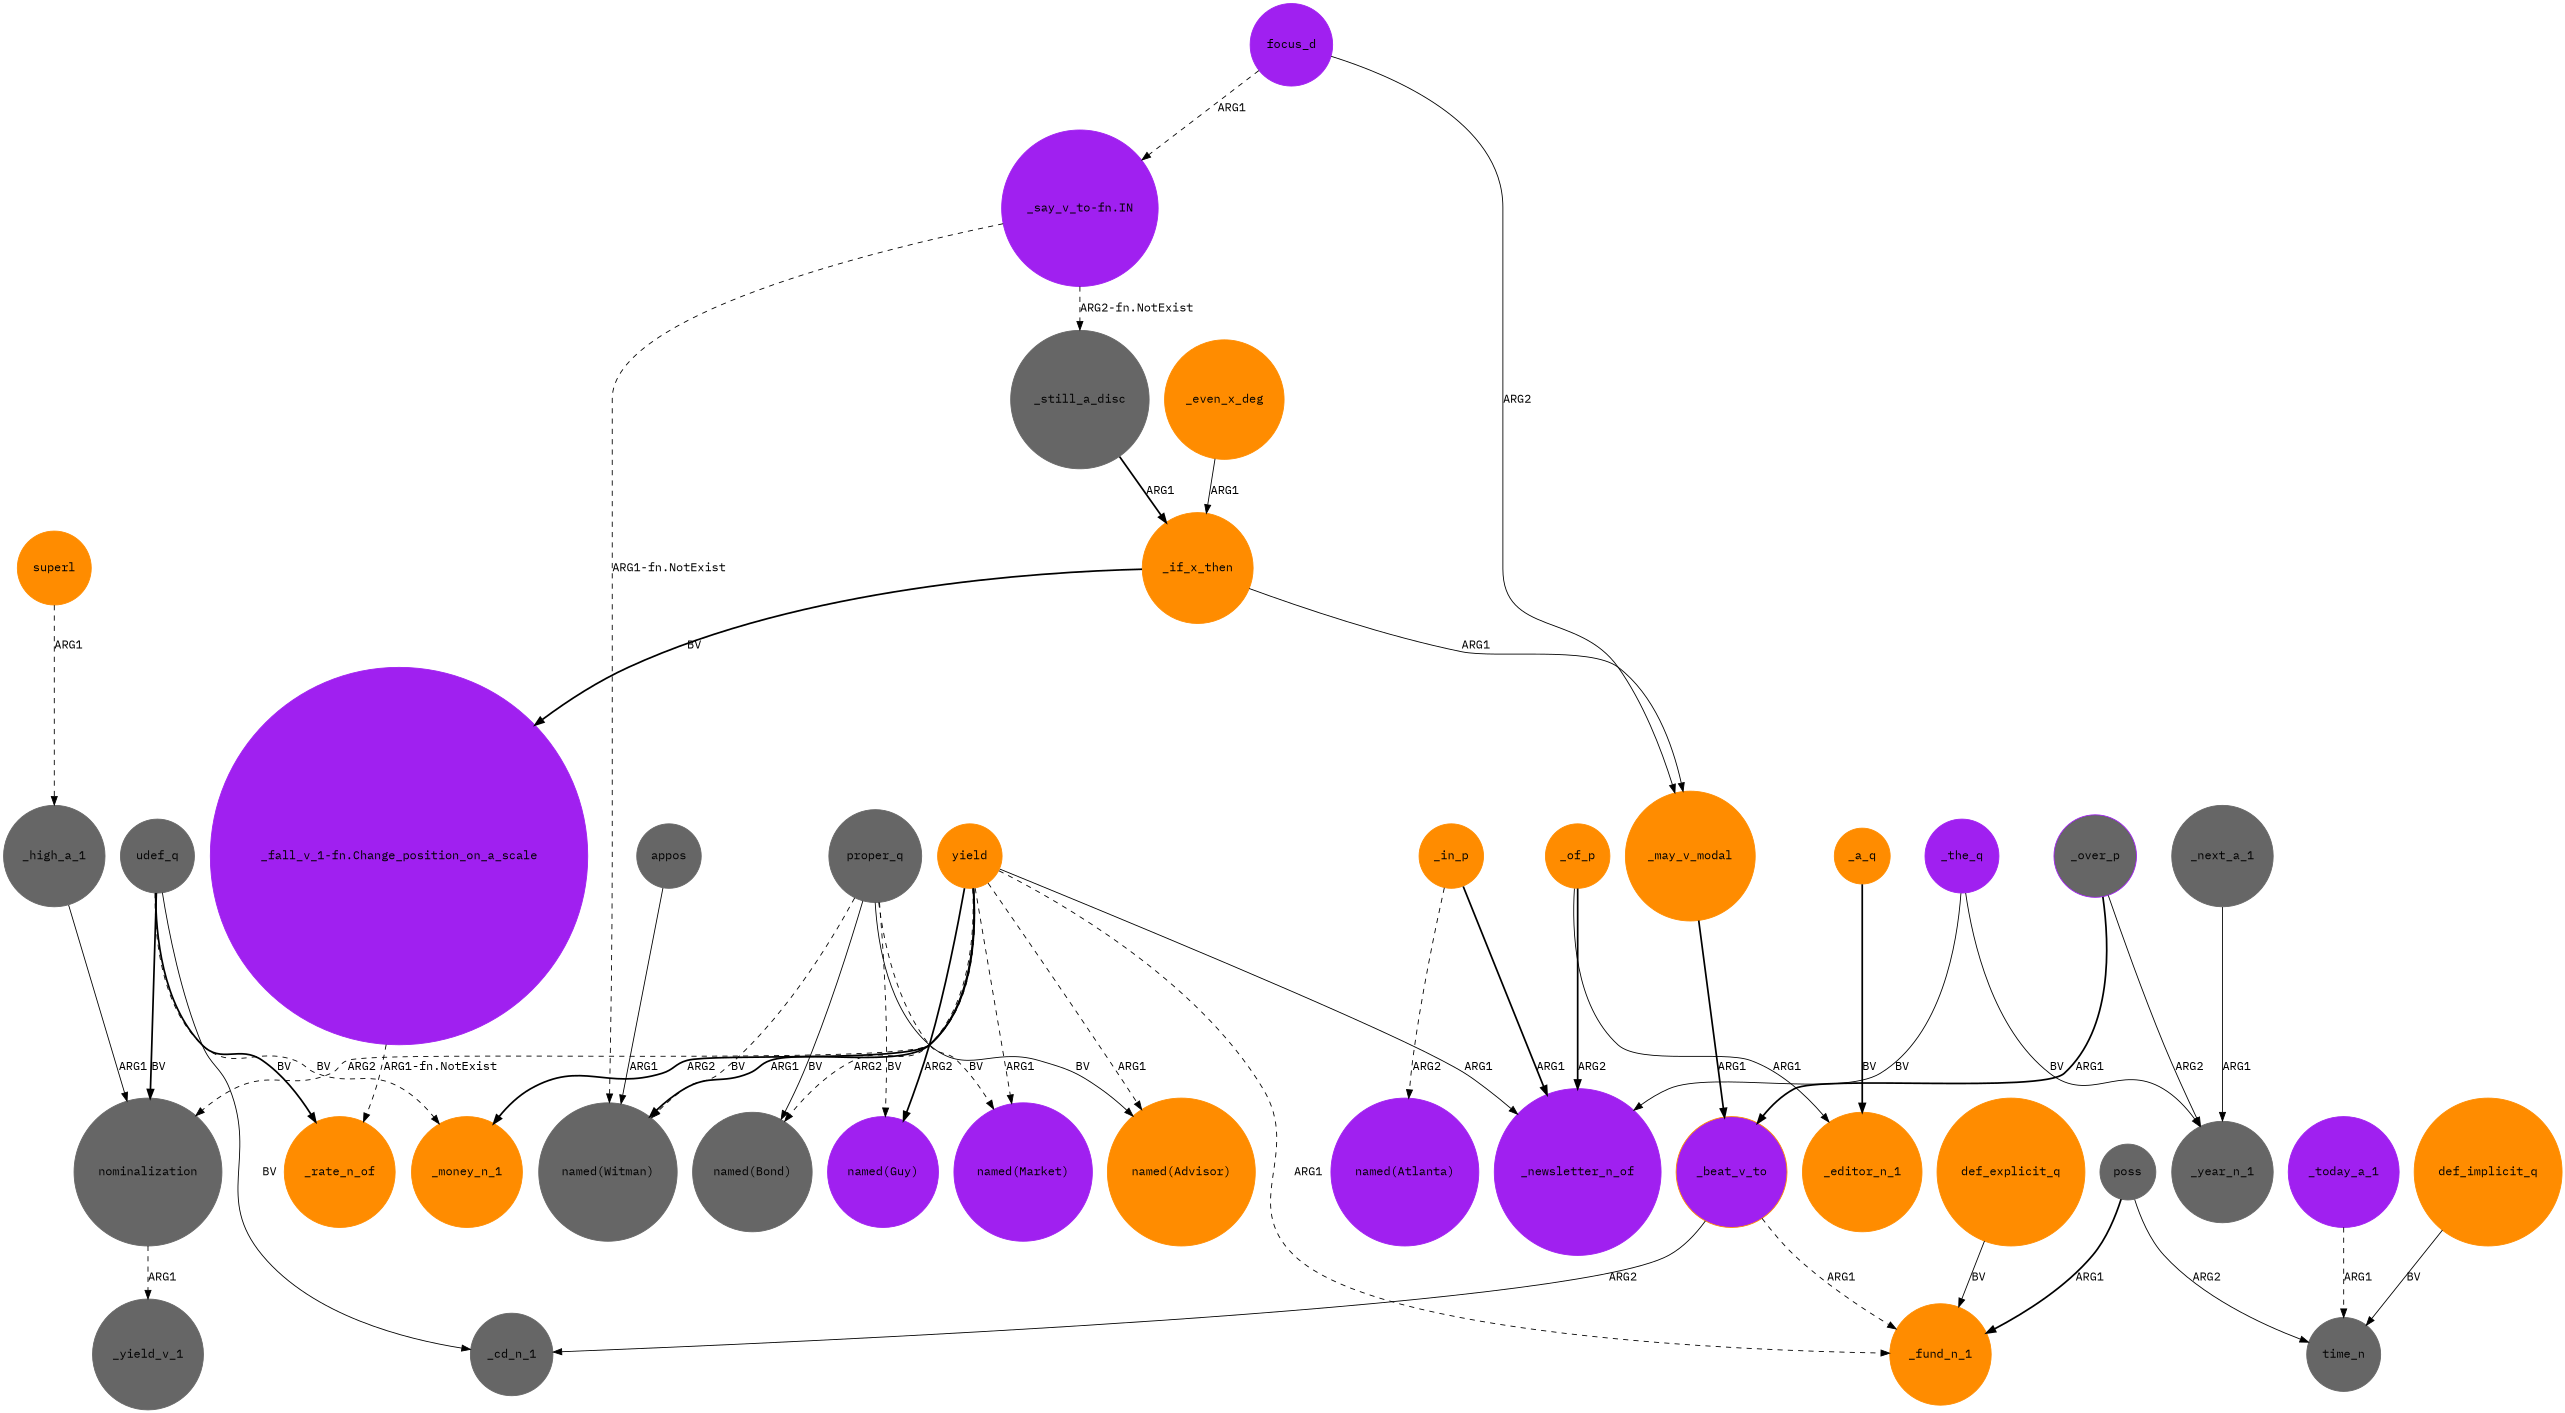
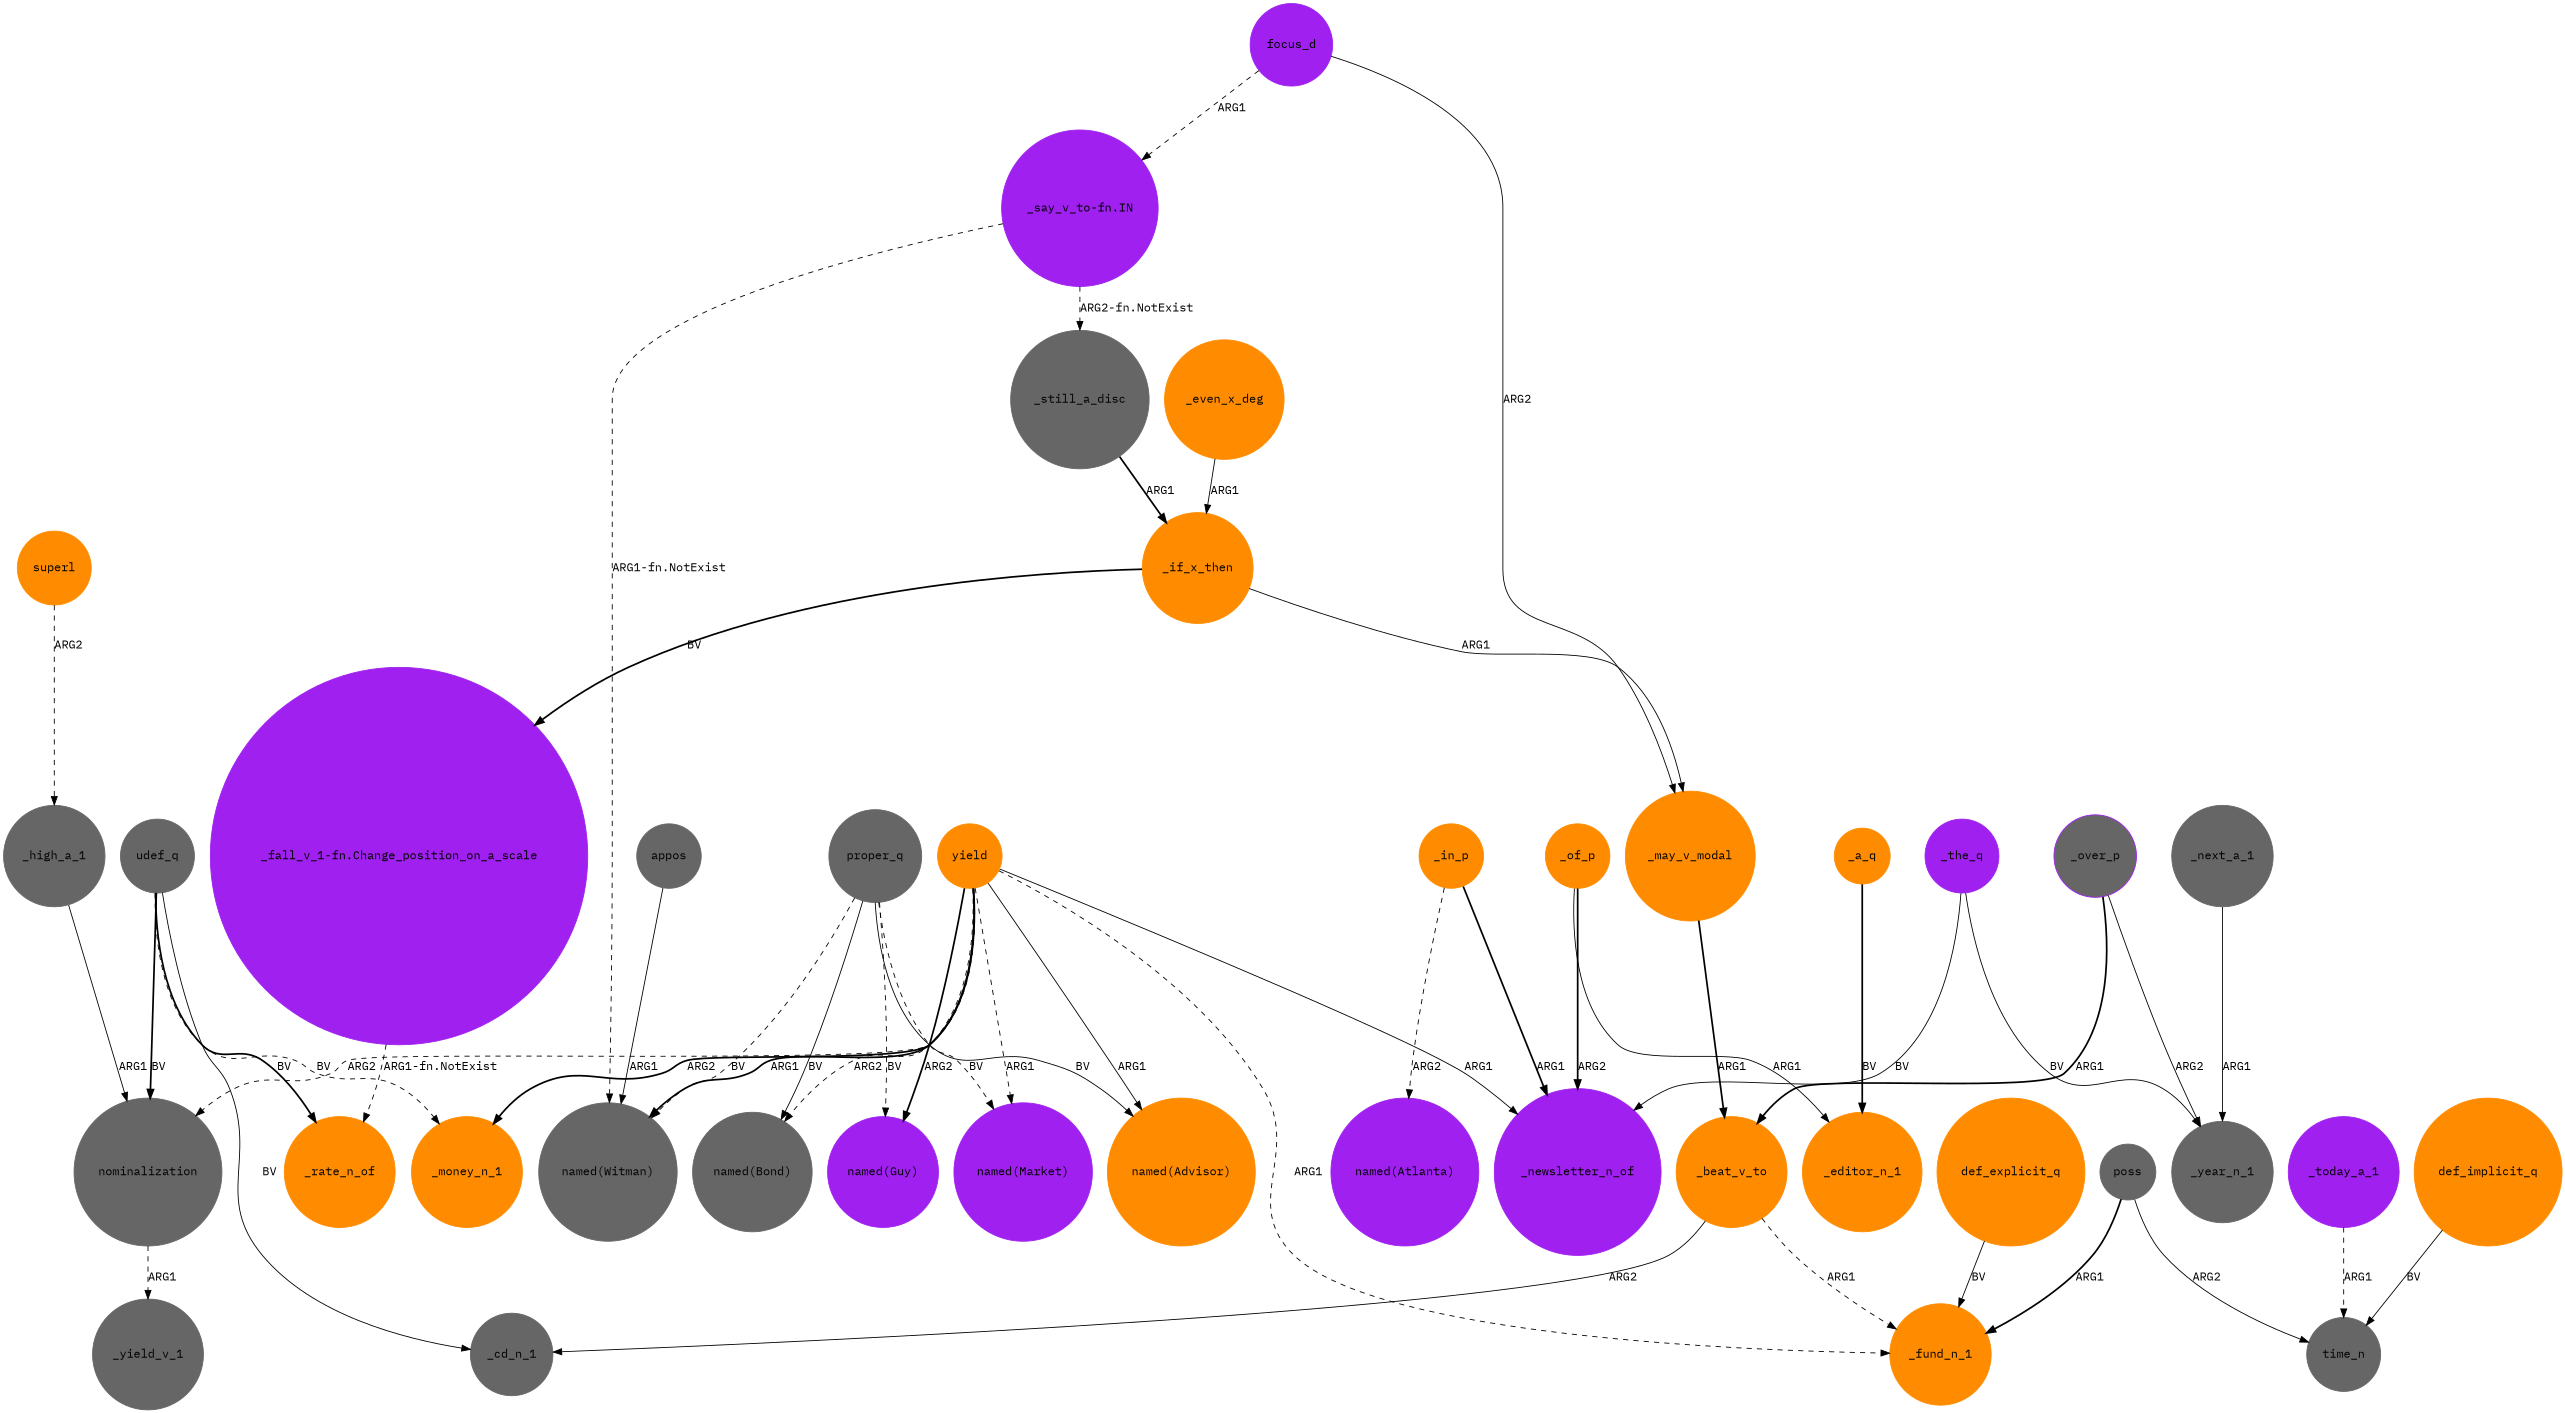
edge "superl" -> "_high_a_1": label "ARG1" -> "ARG2"
edge "yield" -> "named(Advisor)": style dashed -> solid
node "_beat_v_to": fillcolor purple -> darkorange
